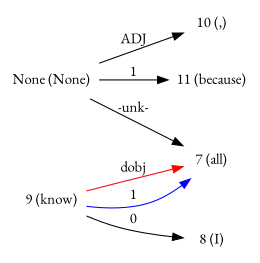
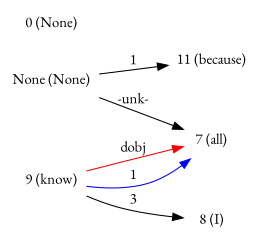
node "0 (None)": added
node "10 (,)": removed
edge "9 (know)" -> "8 (I)": label "0" -> "3"
